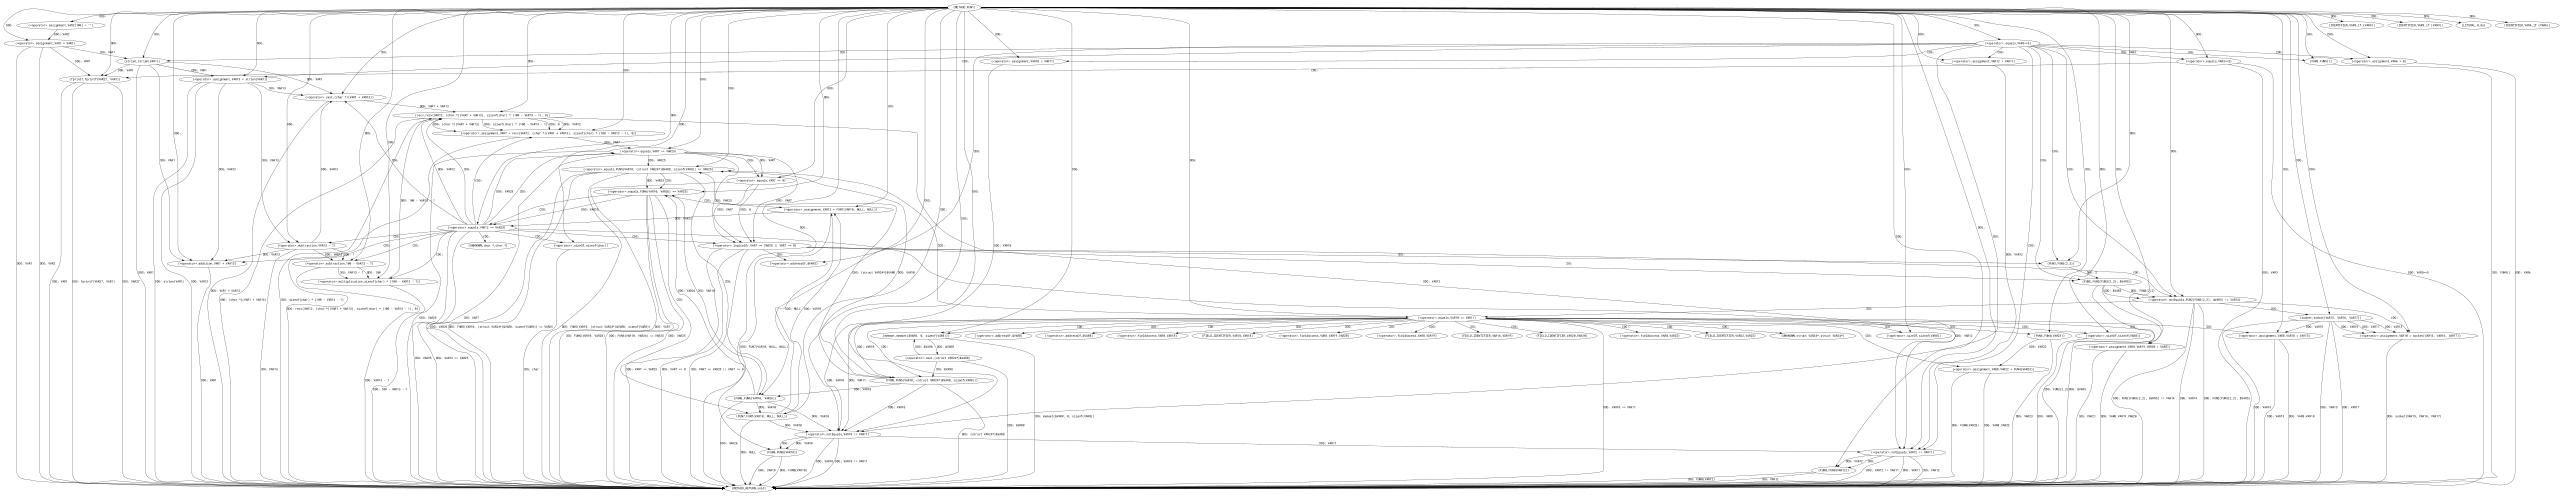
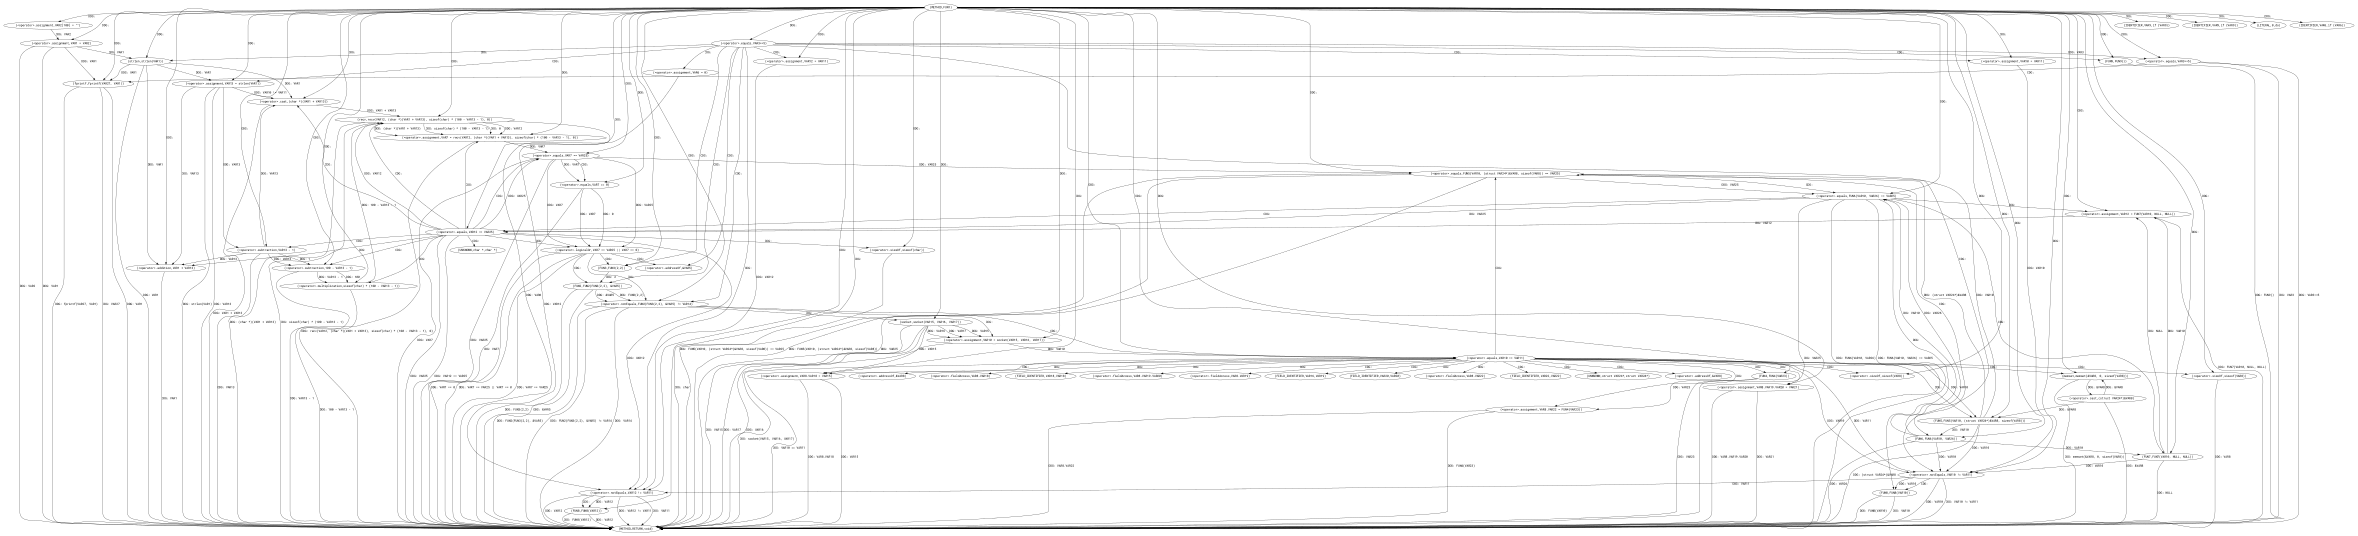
edge "(METHOD,FUN1)" -> "(<operator>.assignment,VAR6 = 0)": removed, label "DDG:"
edge "(<operator>.assignment,VAR13 = strlen(VAR1))" -> "(<operator>.cast,(char *)(VAR1 + VAR13))": label "DDG: VAR13" -> "DDG: VAR10 != VAR11"
edge "(METHOD,FUN1)" -> "(FUN8,FUN8(VAR10))": now "(<operator>.equals,FUN6(VAR10, VAR26) == VAR25)" -> "(FUN8,FUN8(VAR10))"
edge "(<operator>.assignment,VAR10 = socket(VAR15, VAR16, VAR17))" -> "(<operator>.equals,VAR10 == VAR11)": added, label "DDG: VAR10"
